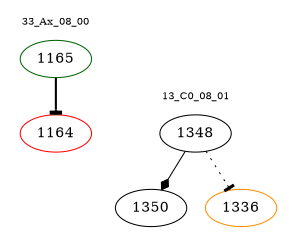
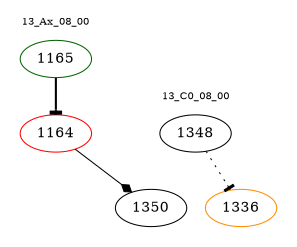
cluster "33_Ax_08_00": label "33_Ax_08_00" -> "13_Ax_08_00"
cluster "13_C0_08_01": label "13_C0_08_01" -> "13_C0_08_00"
edge "1348" -> "1350": now "1164" -> "1350"
